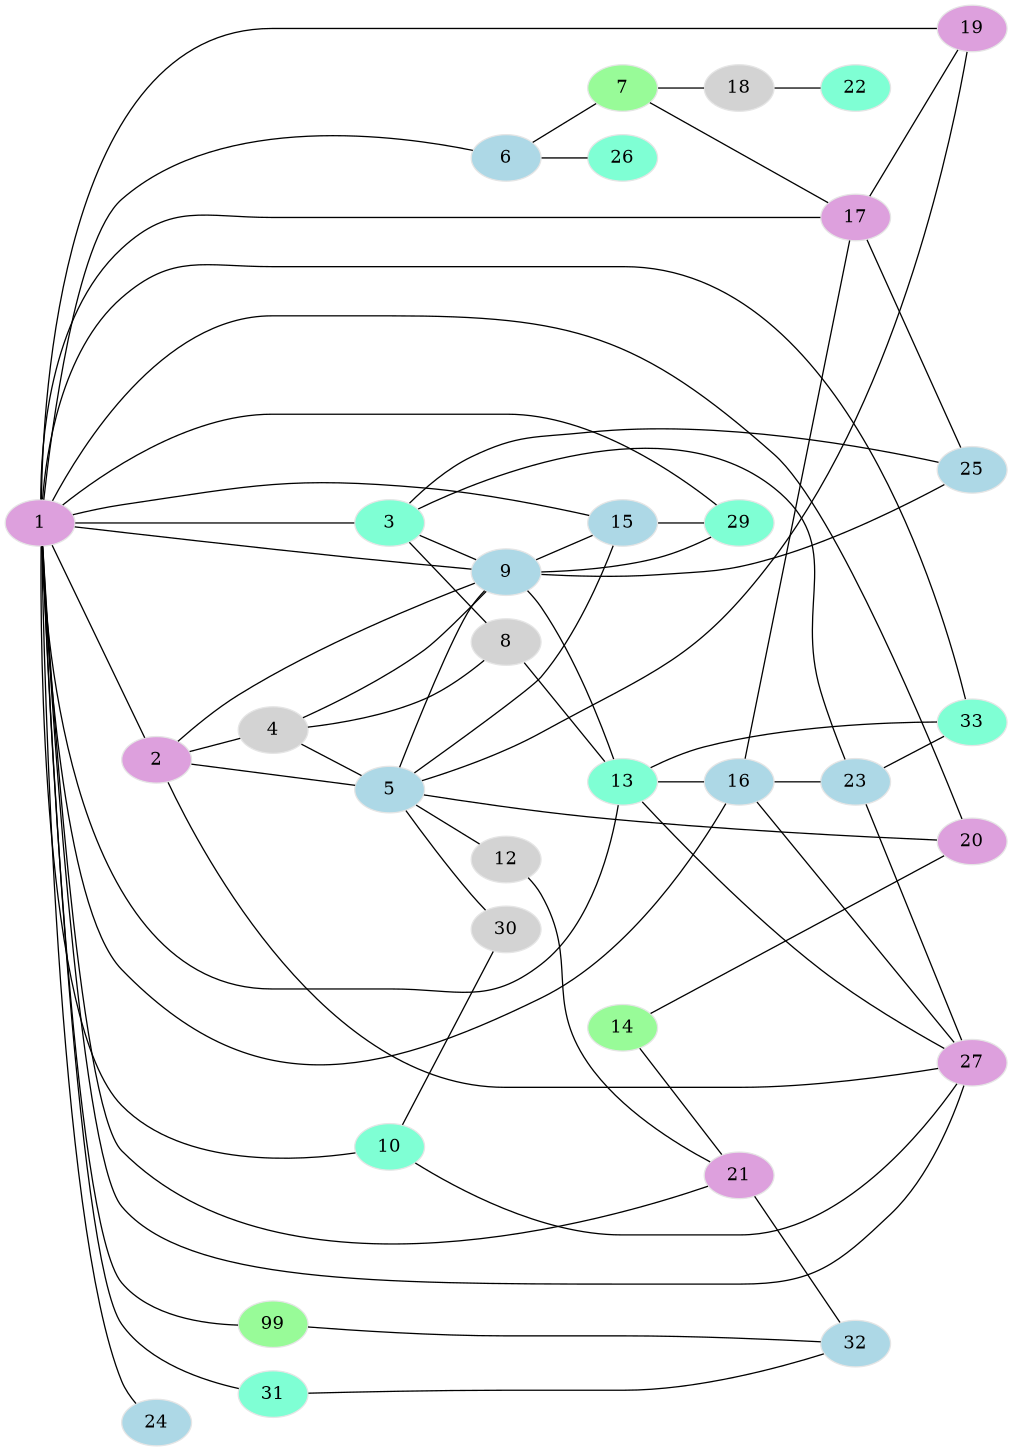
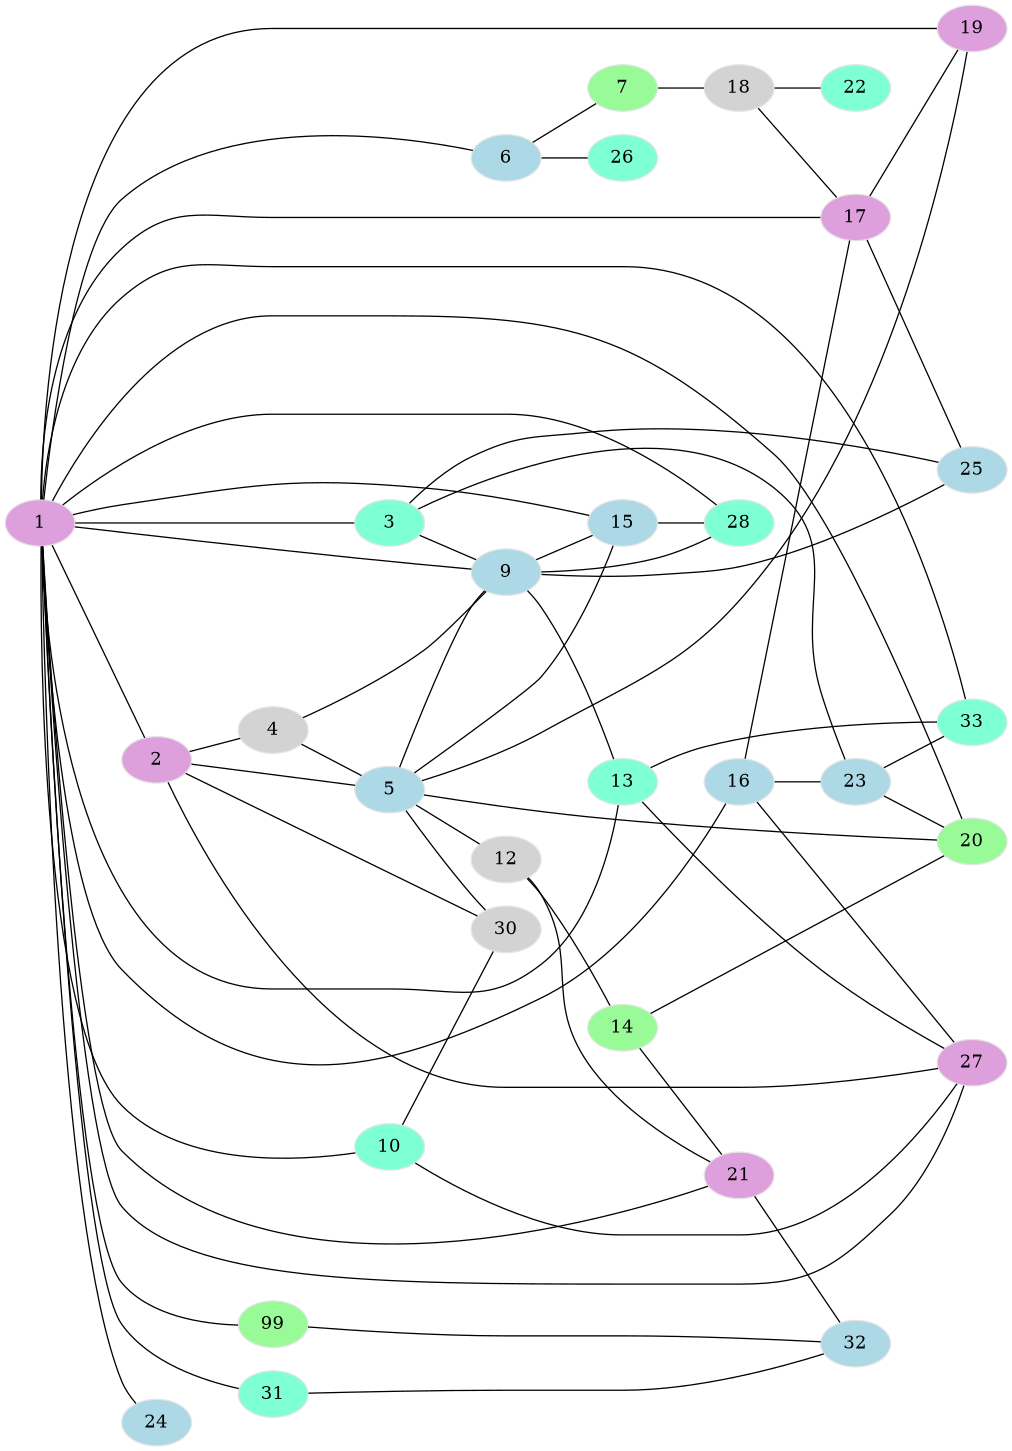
edge "7" -- "17": now "18" -- "17"
node "29": label "29" -> "28"
node "8": removed
edge "9" -- "2": now "30" -- "2"
edge "13" -- "16": removed
node "20": fillcolor plum -> palegreen
edge "23" -- "27": now "23" -- "20"
edge "12" -- "14": added
